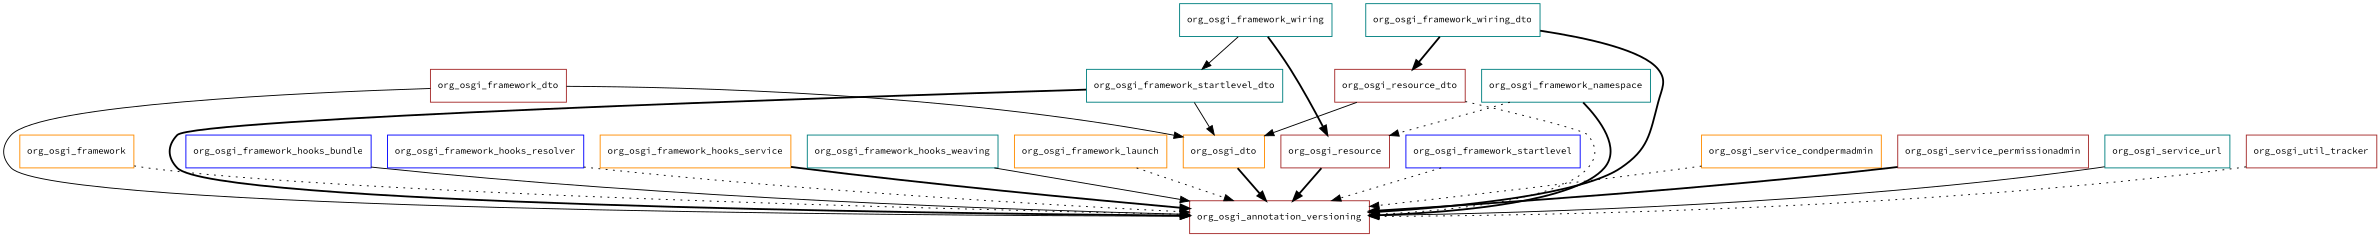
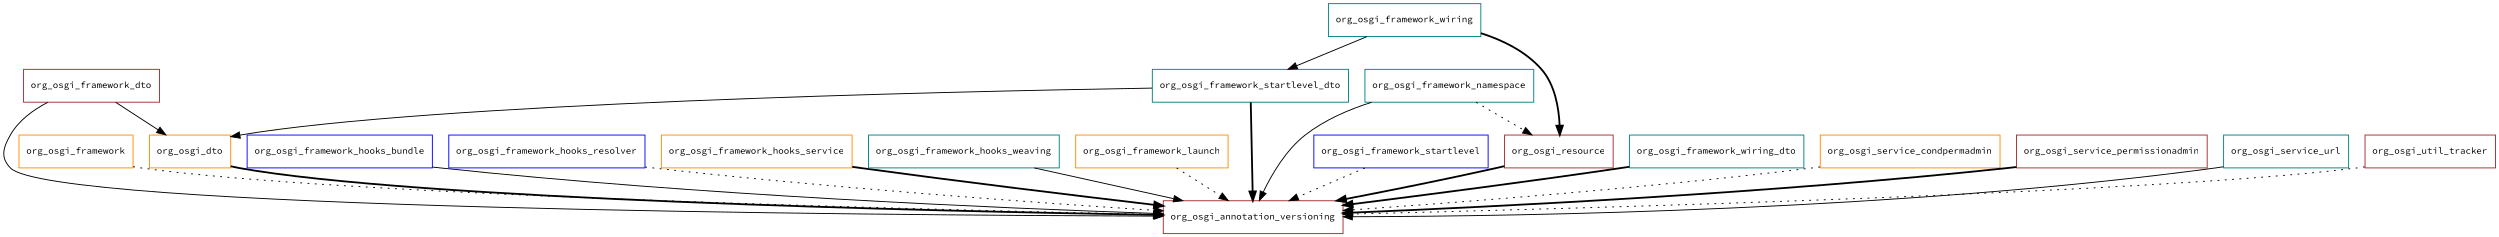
node "org_osgi_resource_dto": removed
edge "org_osgi_framework_namespace" -> "org_osgi_annotation_versioning": style bold -> solid
